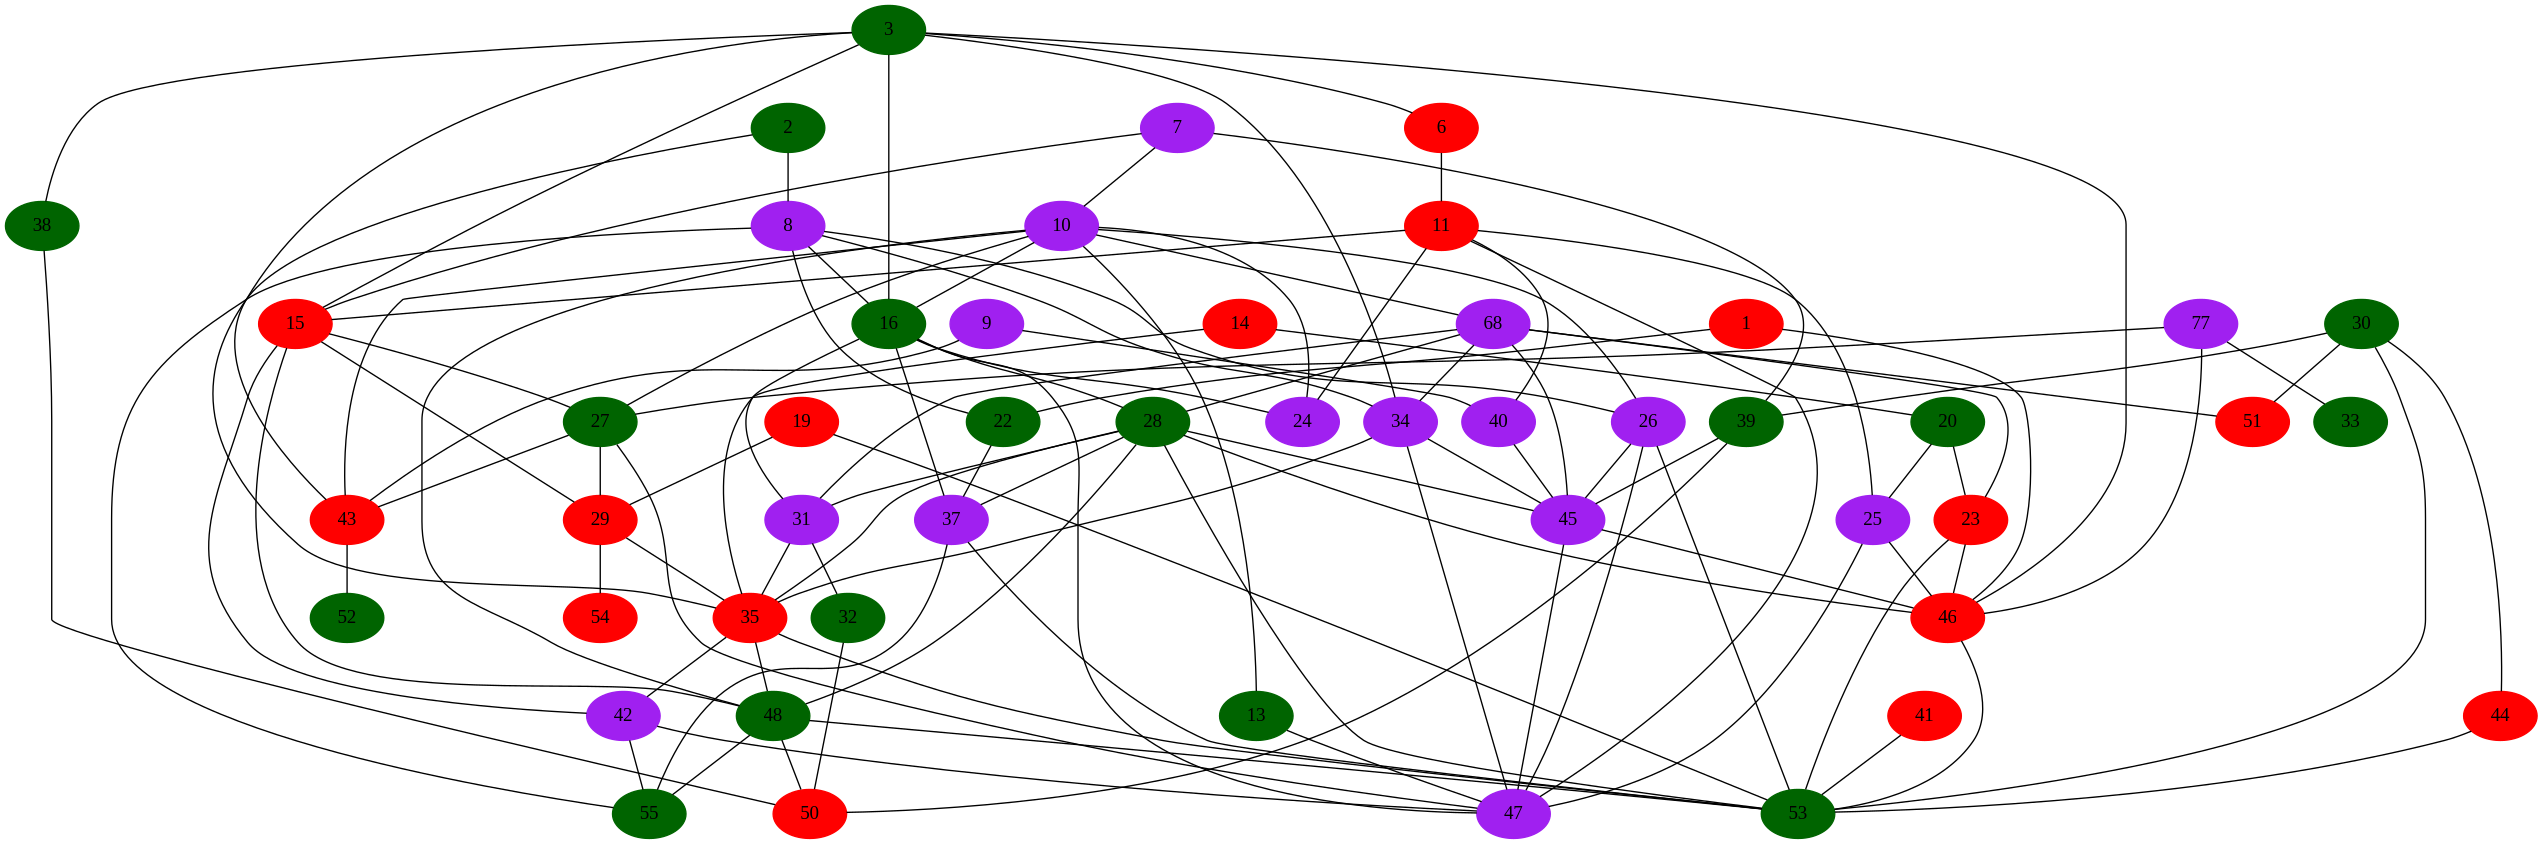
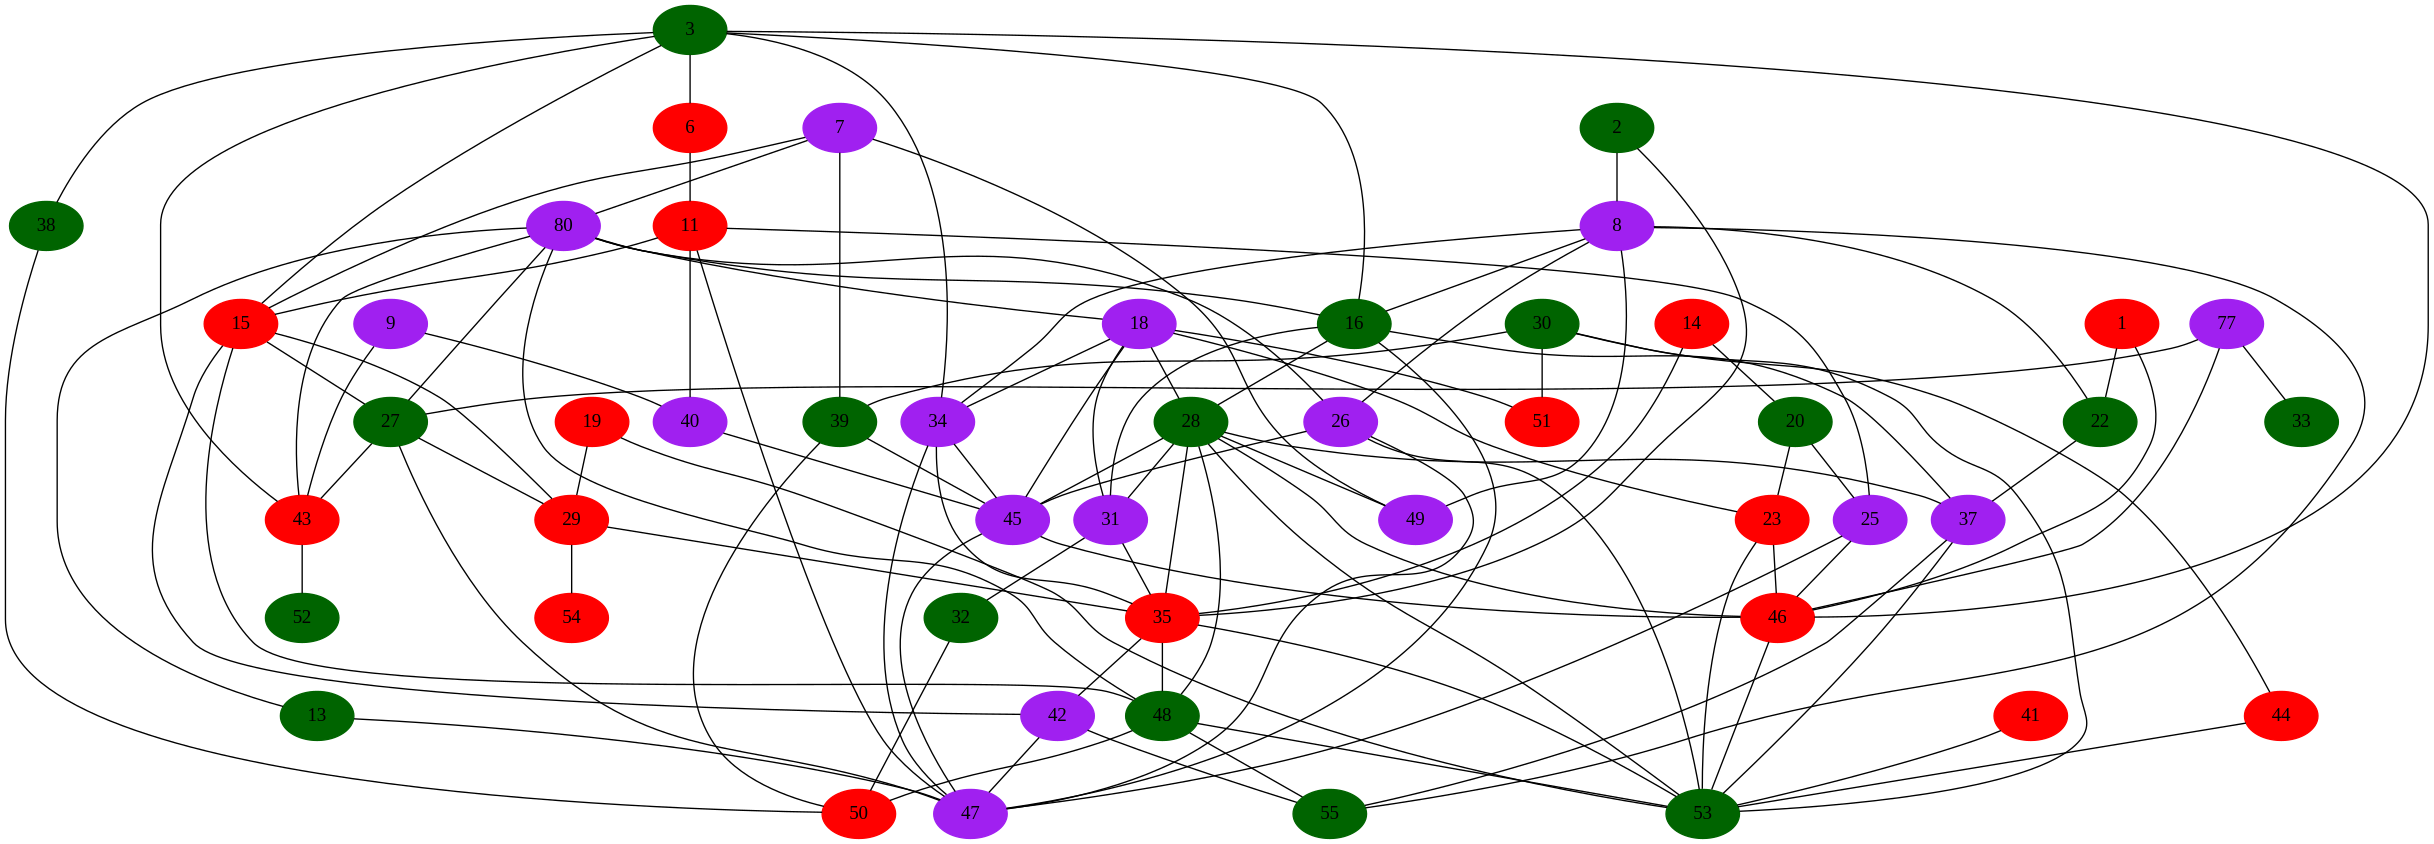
node "10": label "10" -> "80"
node "68": label "68" -> "18"
node "24": removed
node "49": added
